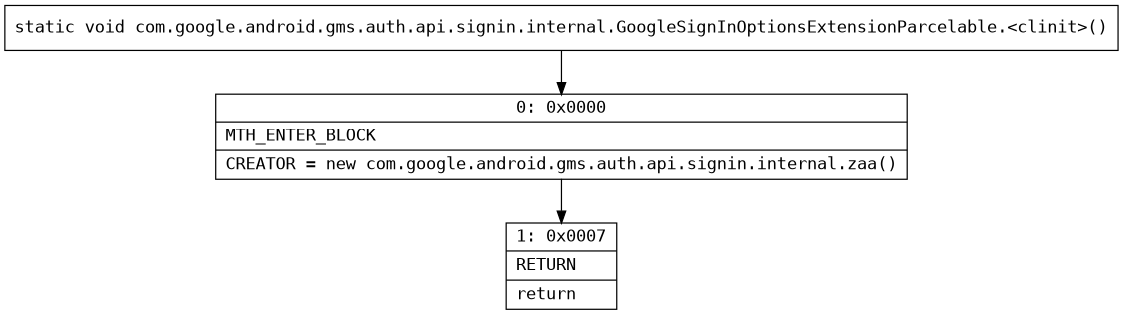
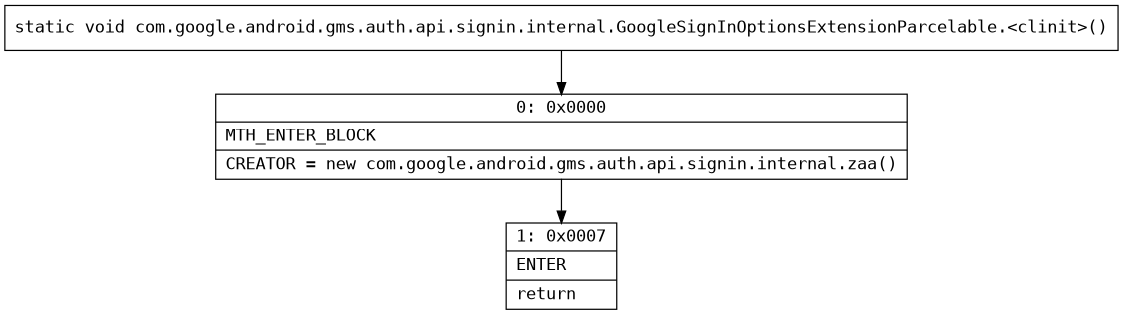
node "1: 0x0007": text "RETURN" -> "ENTER"
